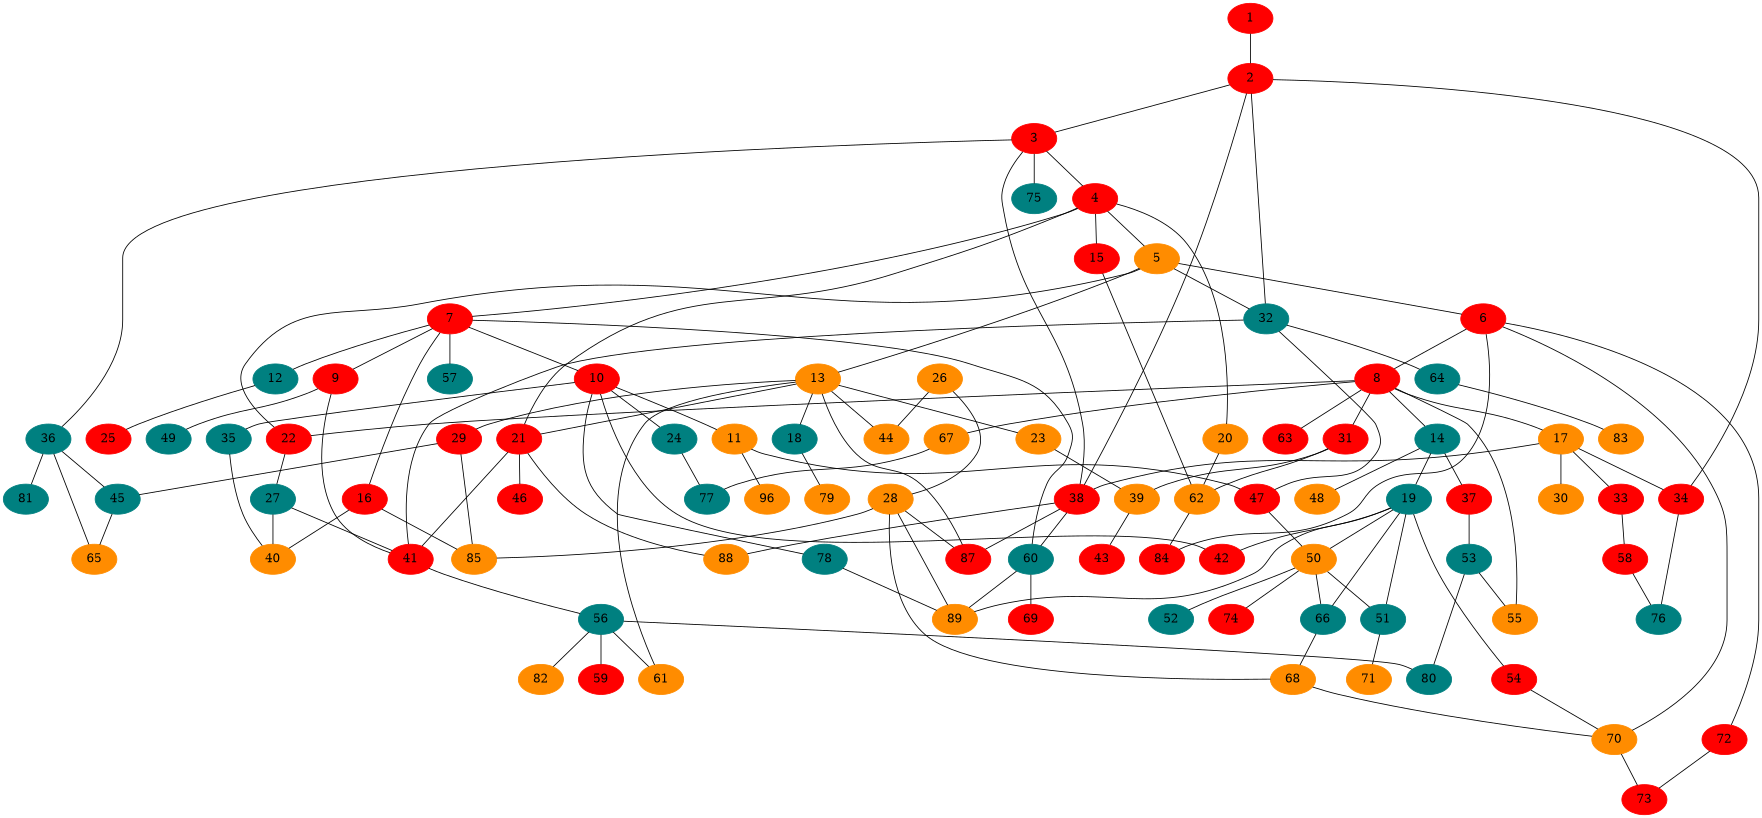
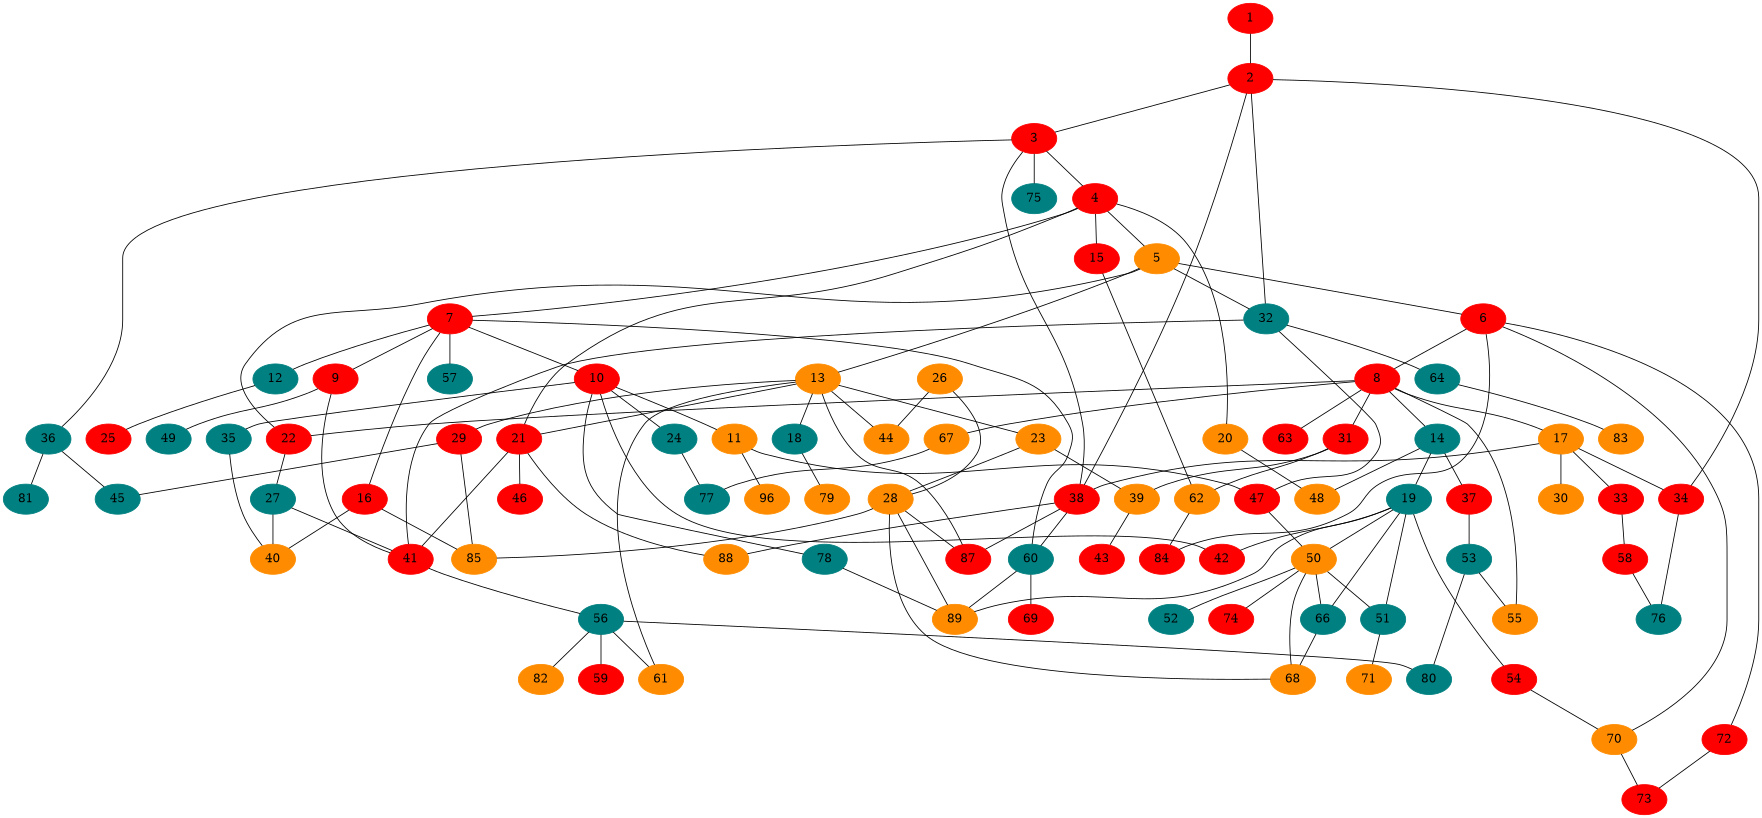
edge "23" -- "28": added
edge "20" -- "62": now "20" -- "48"
node "65": removed
edge "68" -- "70": now "68" -- "50"
